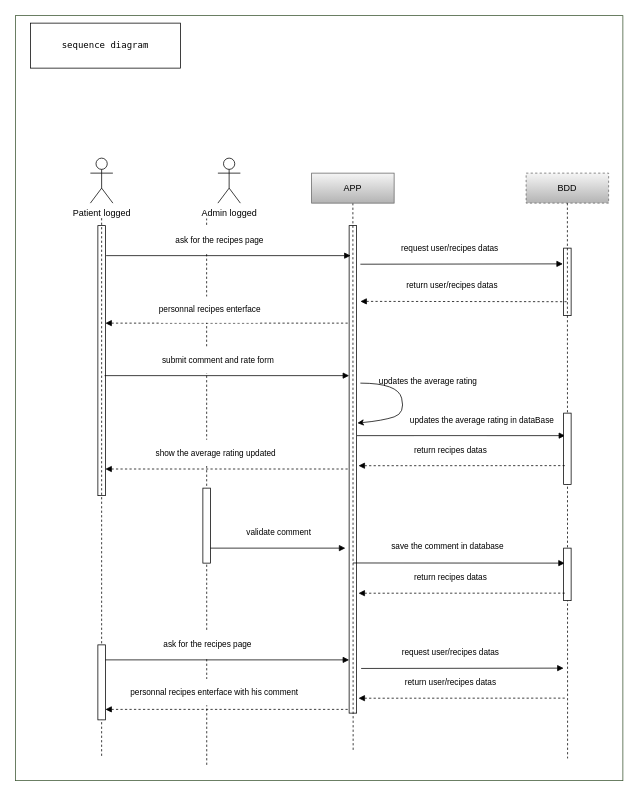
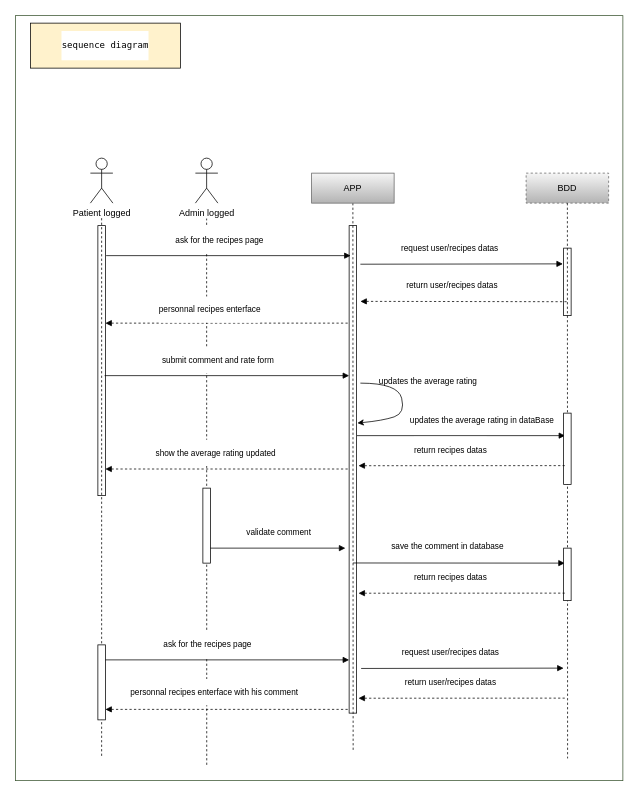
node "sequence diagram": fillcolor #ffffff -> #fff2cc
node "Admin logged": moved (229, 180) -> (207, 180)
